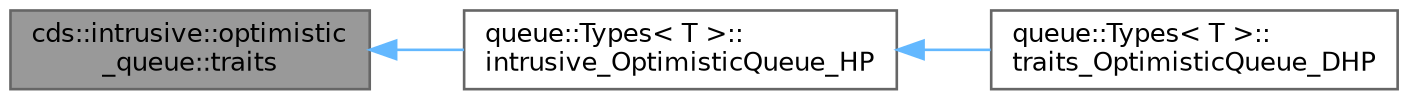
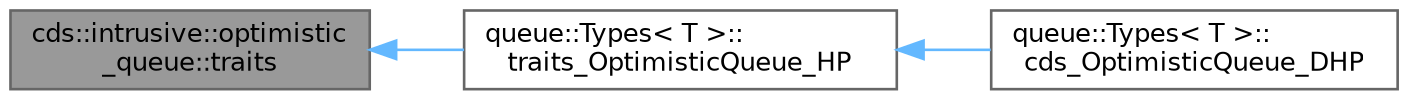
node "queue::Types< T >:: intrusive_OptimisticQueue_HP": label "queue::Types< T >:: intrusive_OptimisticQueue_HP" -> "queue::Types< T >:: traits_OptimisticQueue_HP"
node "queue::Types< T >:: traits_OptimisticQueue_DHP": label "queue::Types< T >:: traits_OptimisticQueue_DHP" -> "queue::Types< T >:: cds_OptimisticQueue_DHP"
